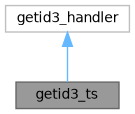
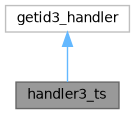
node "getid3_ts": label "getid3_ts" -> "handler3_ts"
